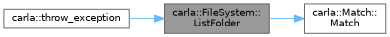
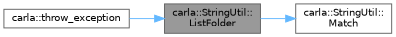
node "carla::FileSystem:: ListFolder": label "carla::FileSystem:: ListFolder" -> "carla::StringUtil:: ListFolder"
node "carla::Match:: Match": label "carla::Match:: Match" -> "carla::StringUtil:: Match"
